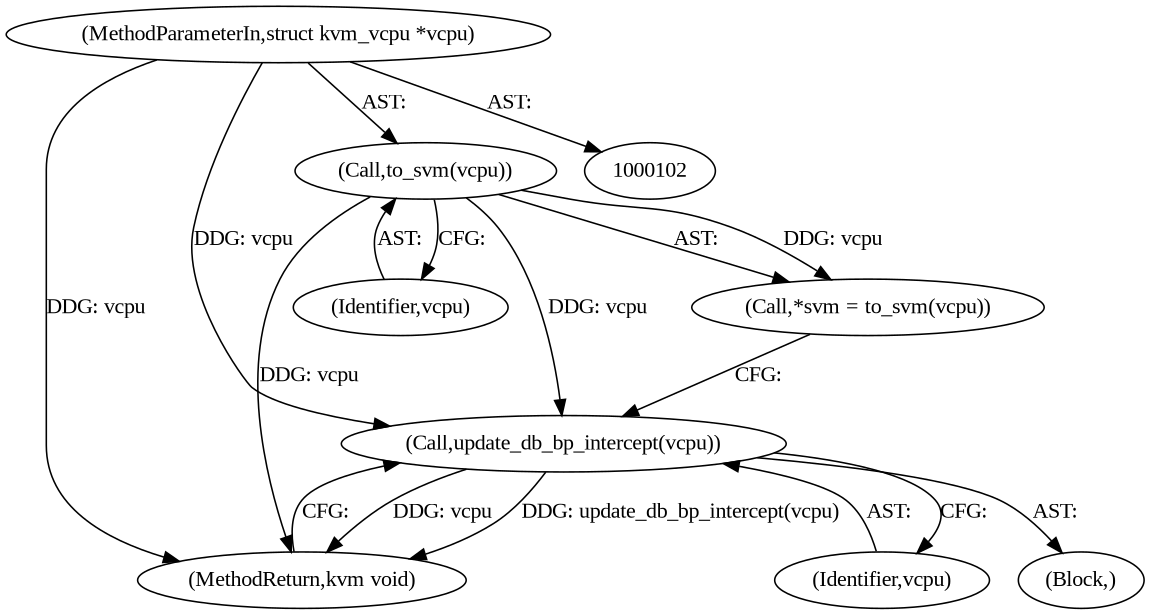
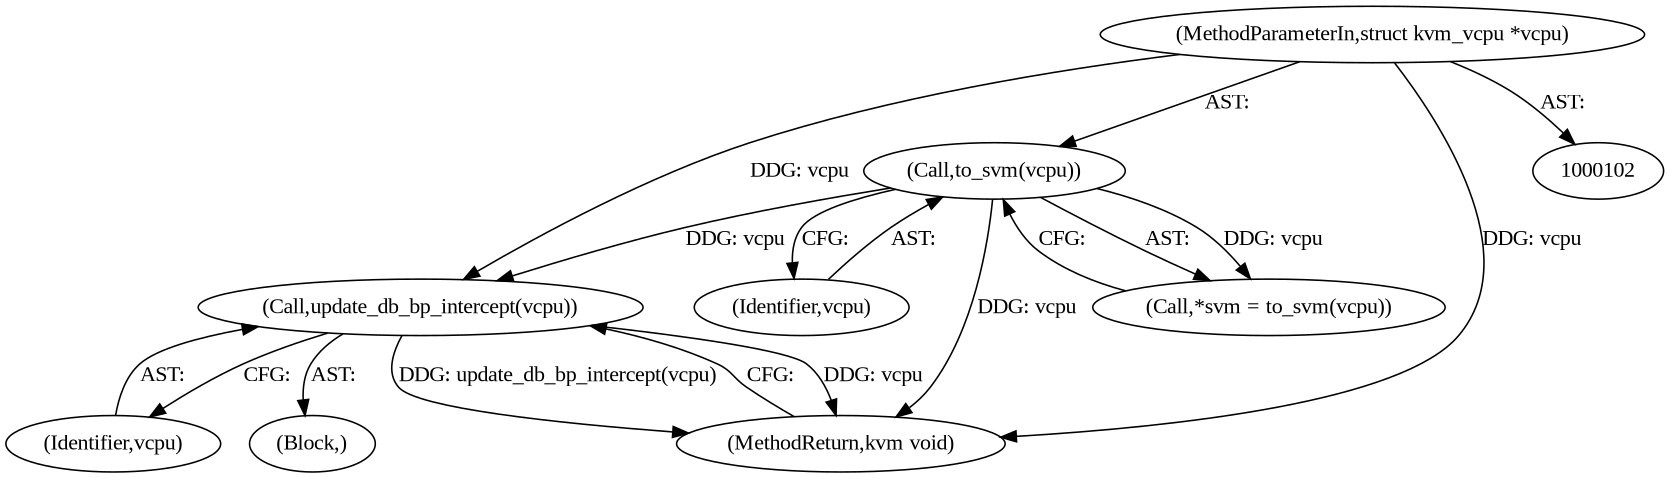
edge "(Call,*svm = to_svm(vcpu))" -> "(Call,update_db_bp_intercept(vcpu))": now "(Call,*svm = to_svm(vcpu))" -> "(Call,to_svm(vcpu))"
